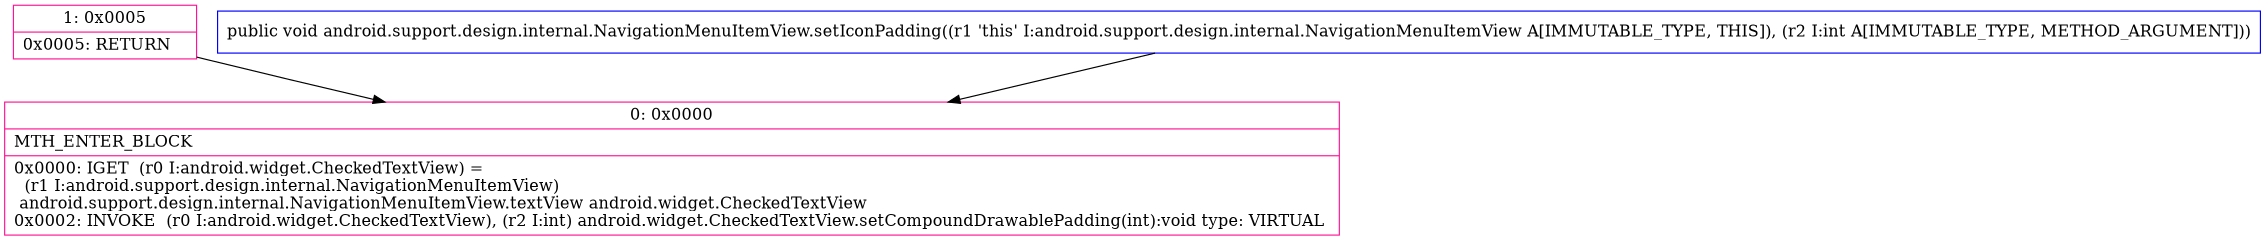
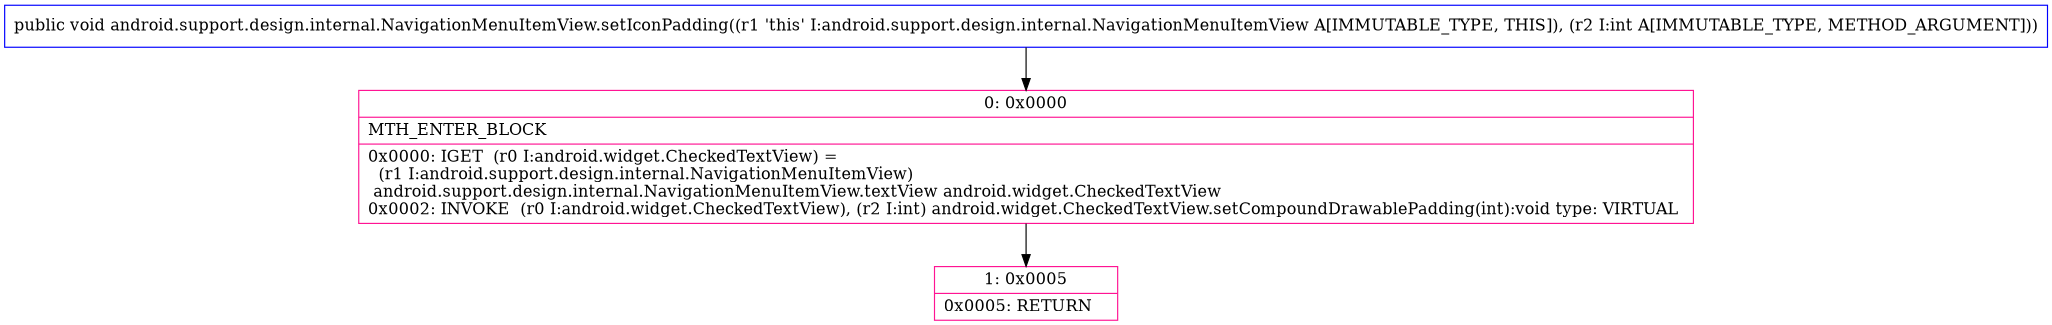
edge "1: 0x0005" -> "0: 0x0000": reversed
